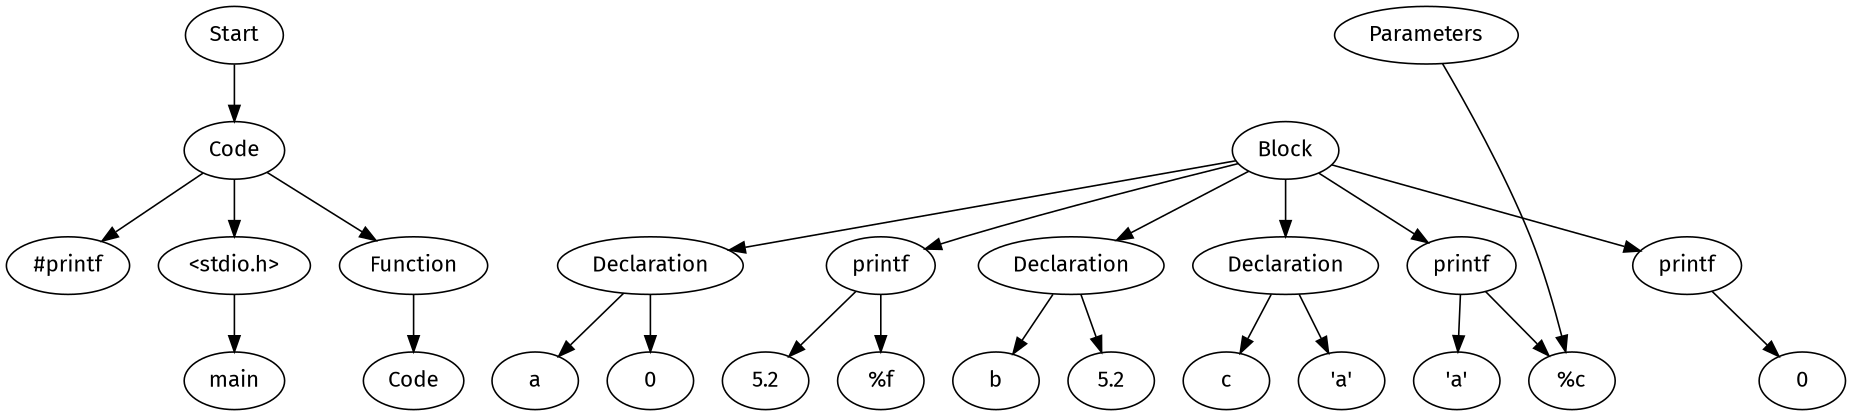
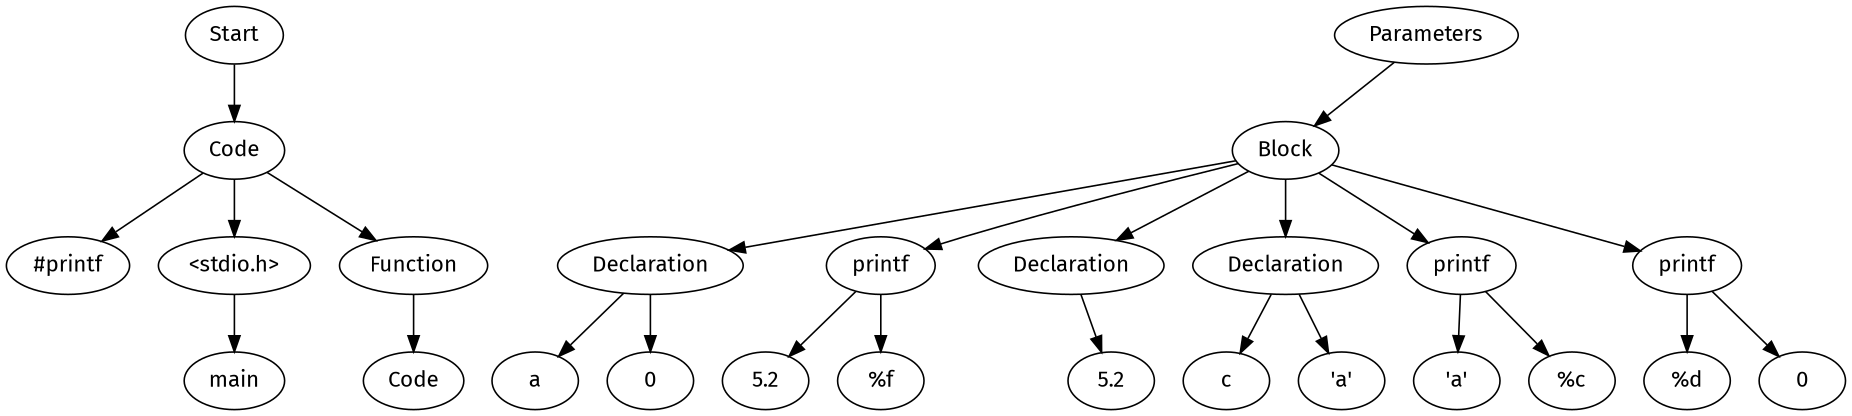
edge "Parameters" -> "%c": now "Parameters" -> "Block"
node "b": removed
node "%d": added
